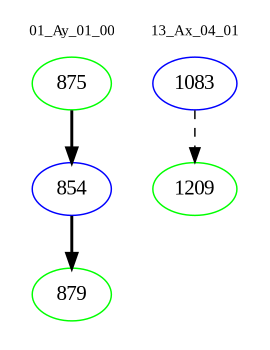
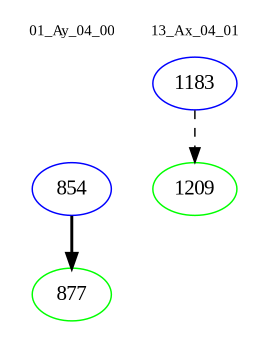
cluster "01_Ay_01_00": label "01_Ay_01_00" -> "01_Ay_04_00"
node "875": removed
node "1083": label "1083" -> "1183"
node "879": label "879" -> "877"
